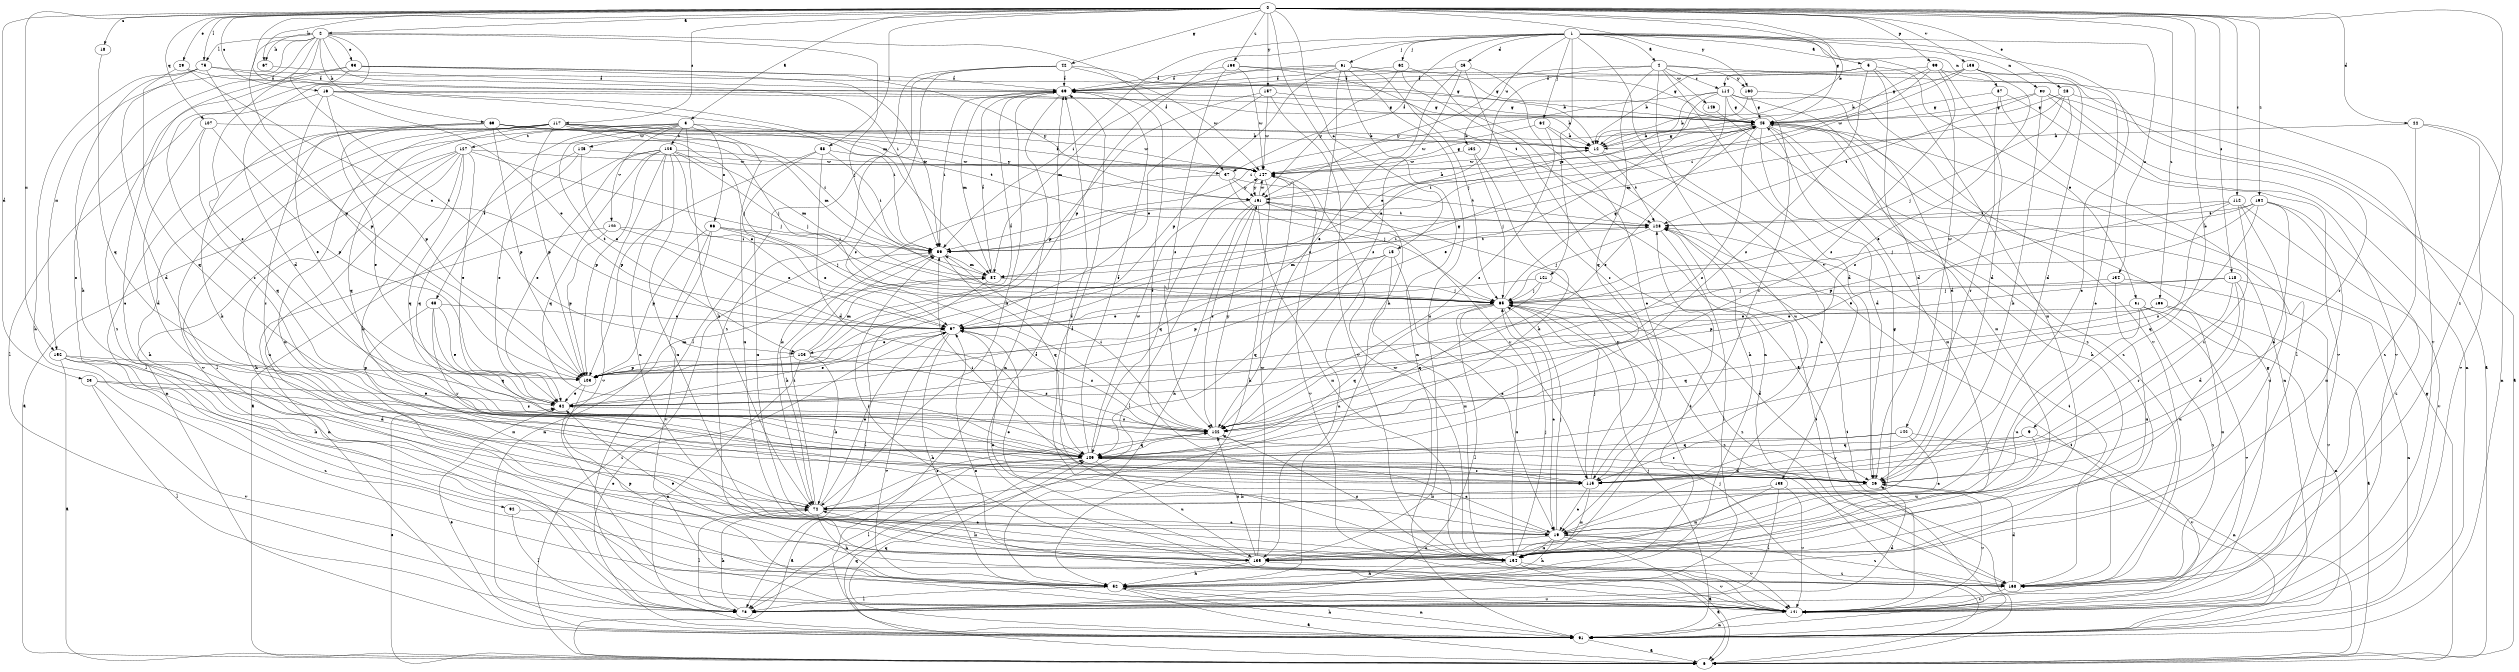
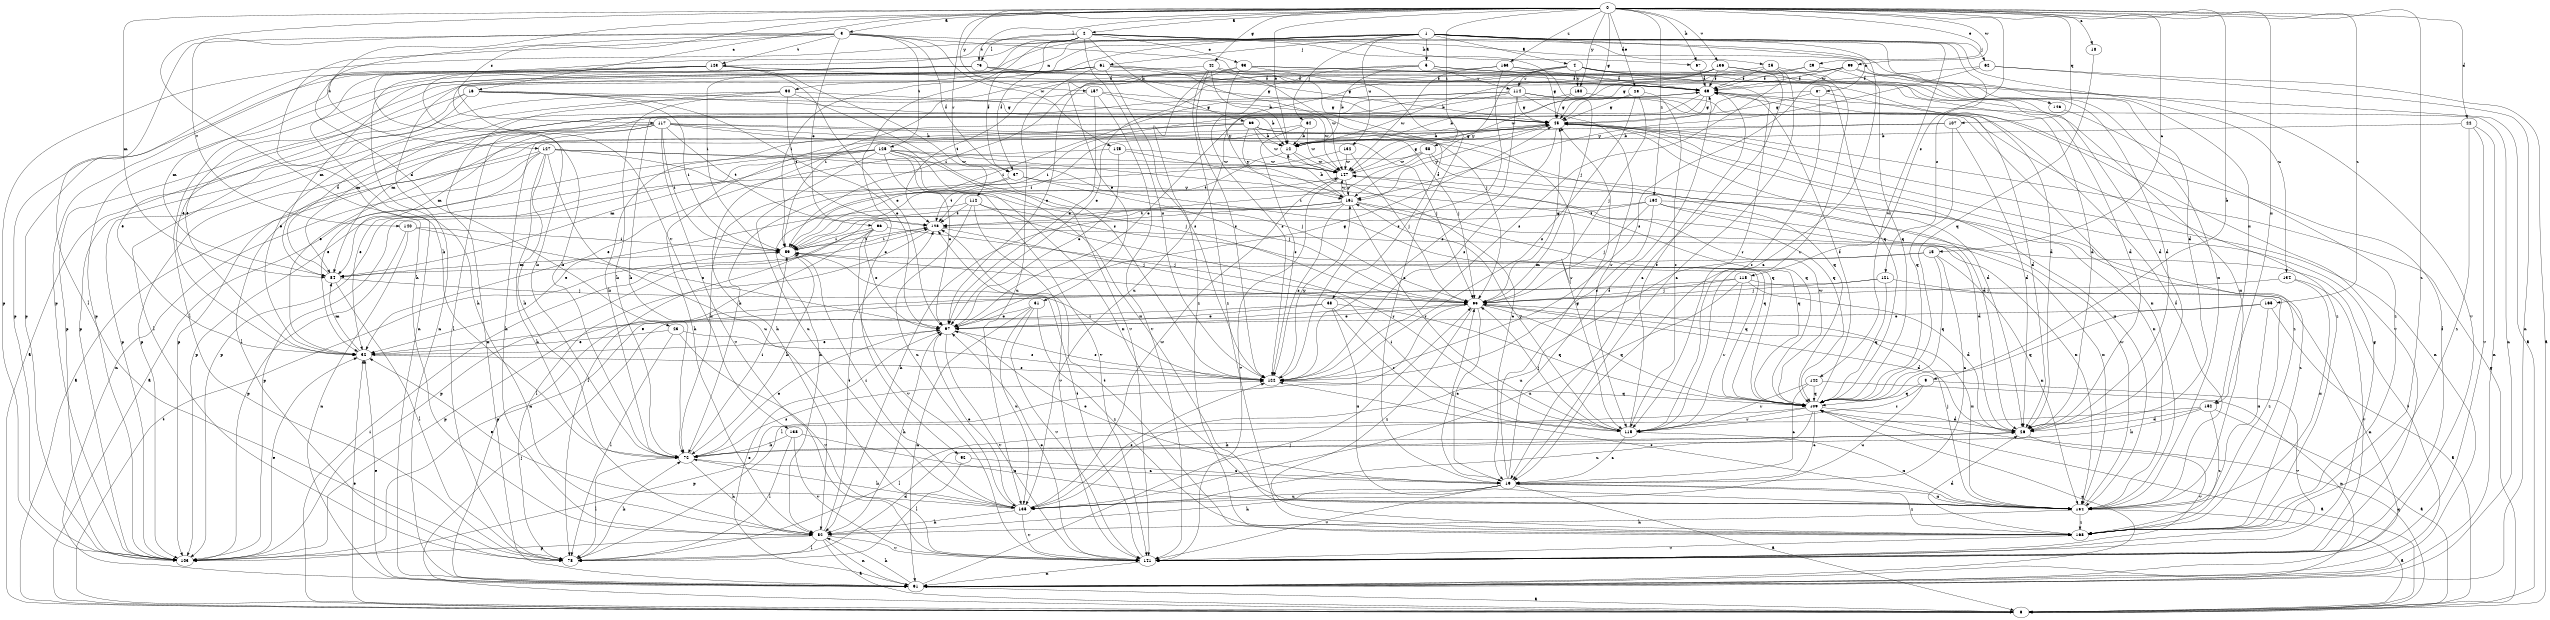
edge "0" -> "99": label "p" -> "w"
edge "97" -> "123": reversed
edge "114" -> "168": label "v" -> "z"
edge "103" -> "52": reversed
